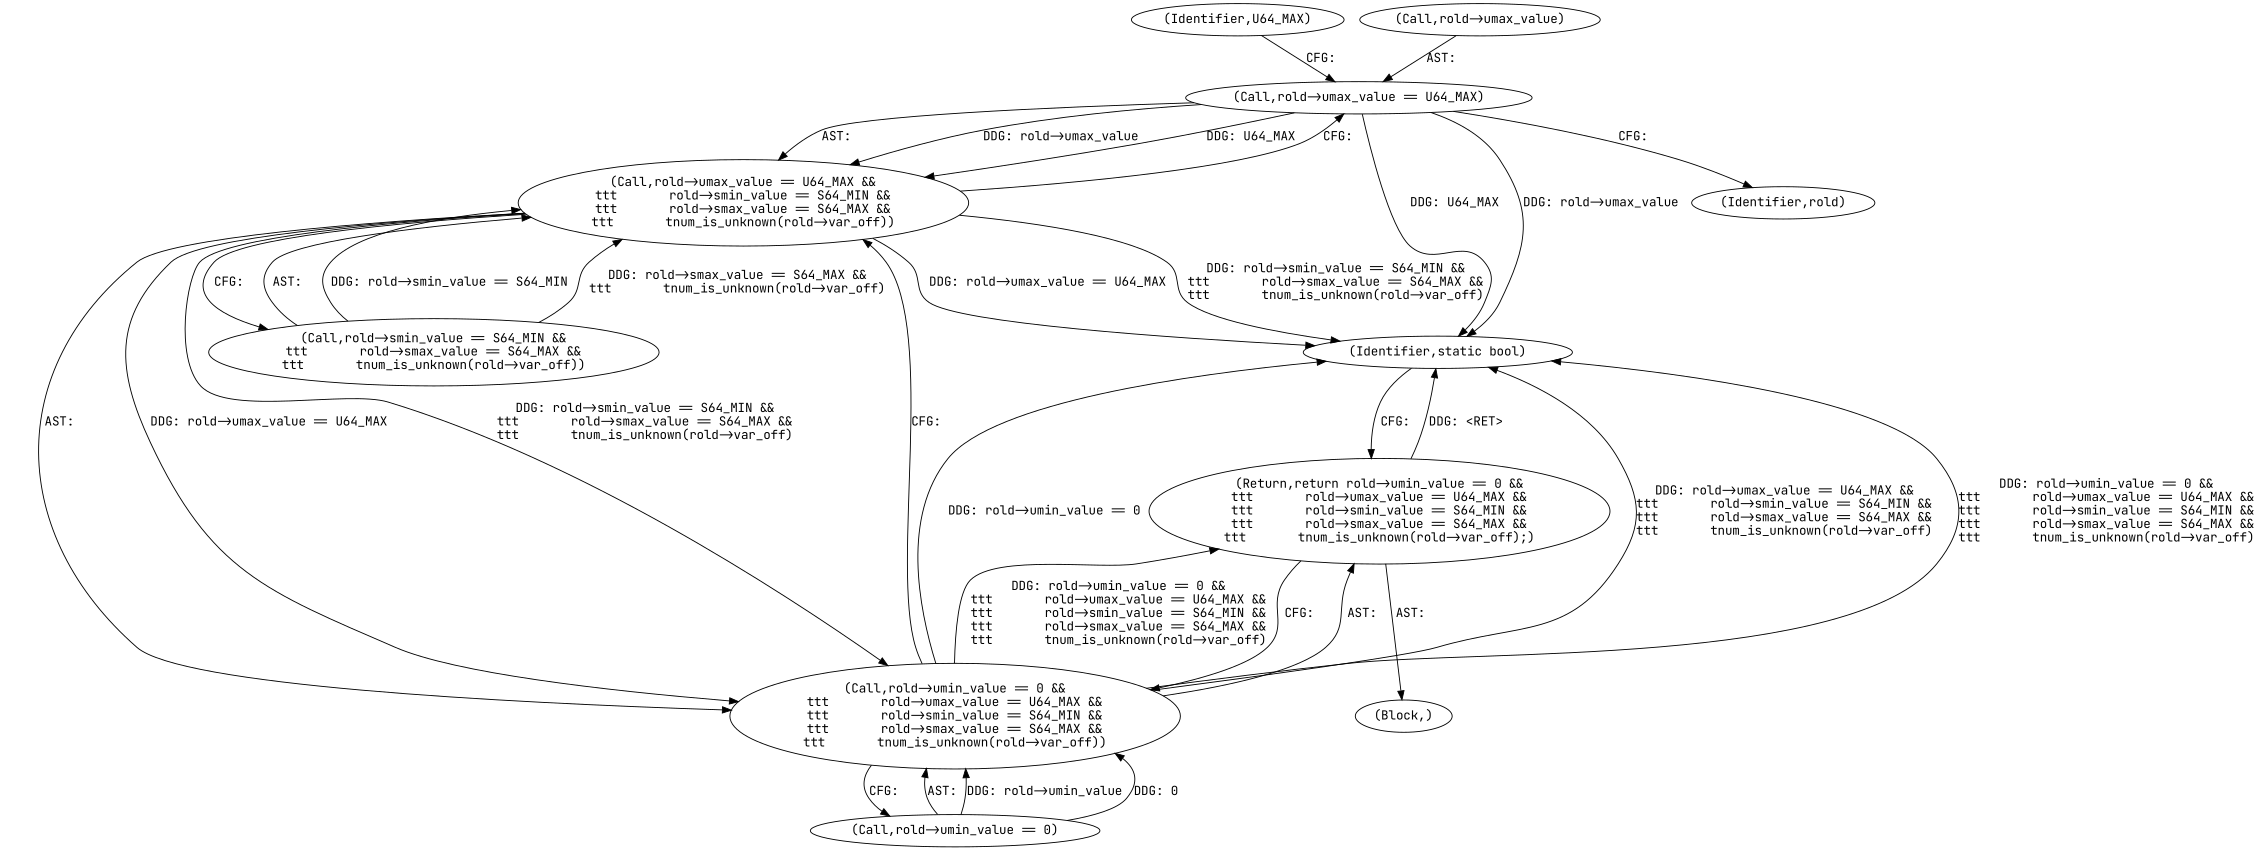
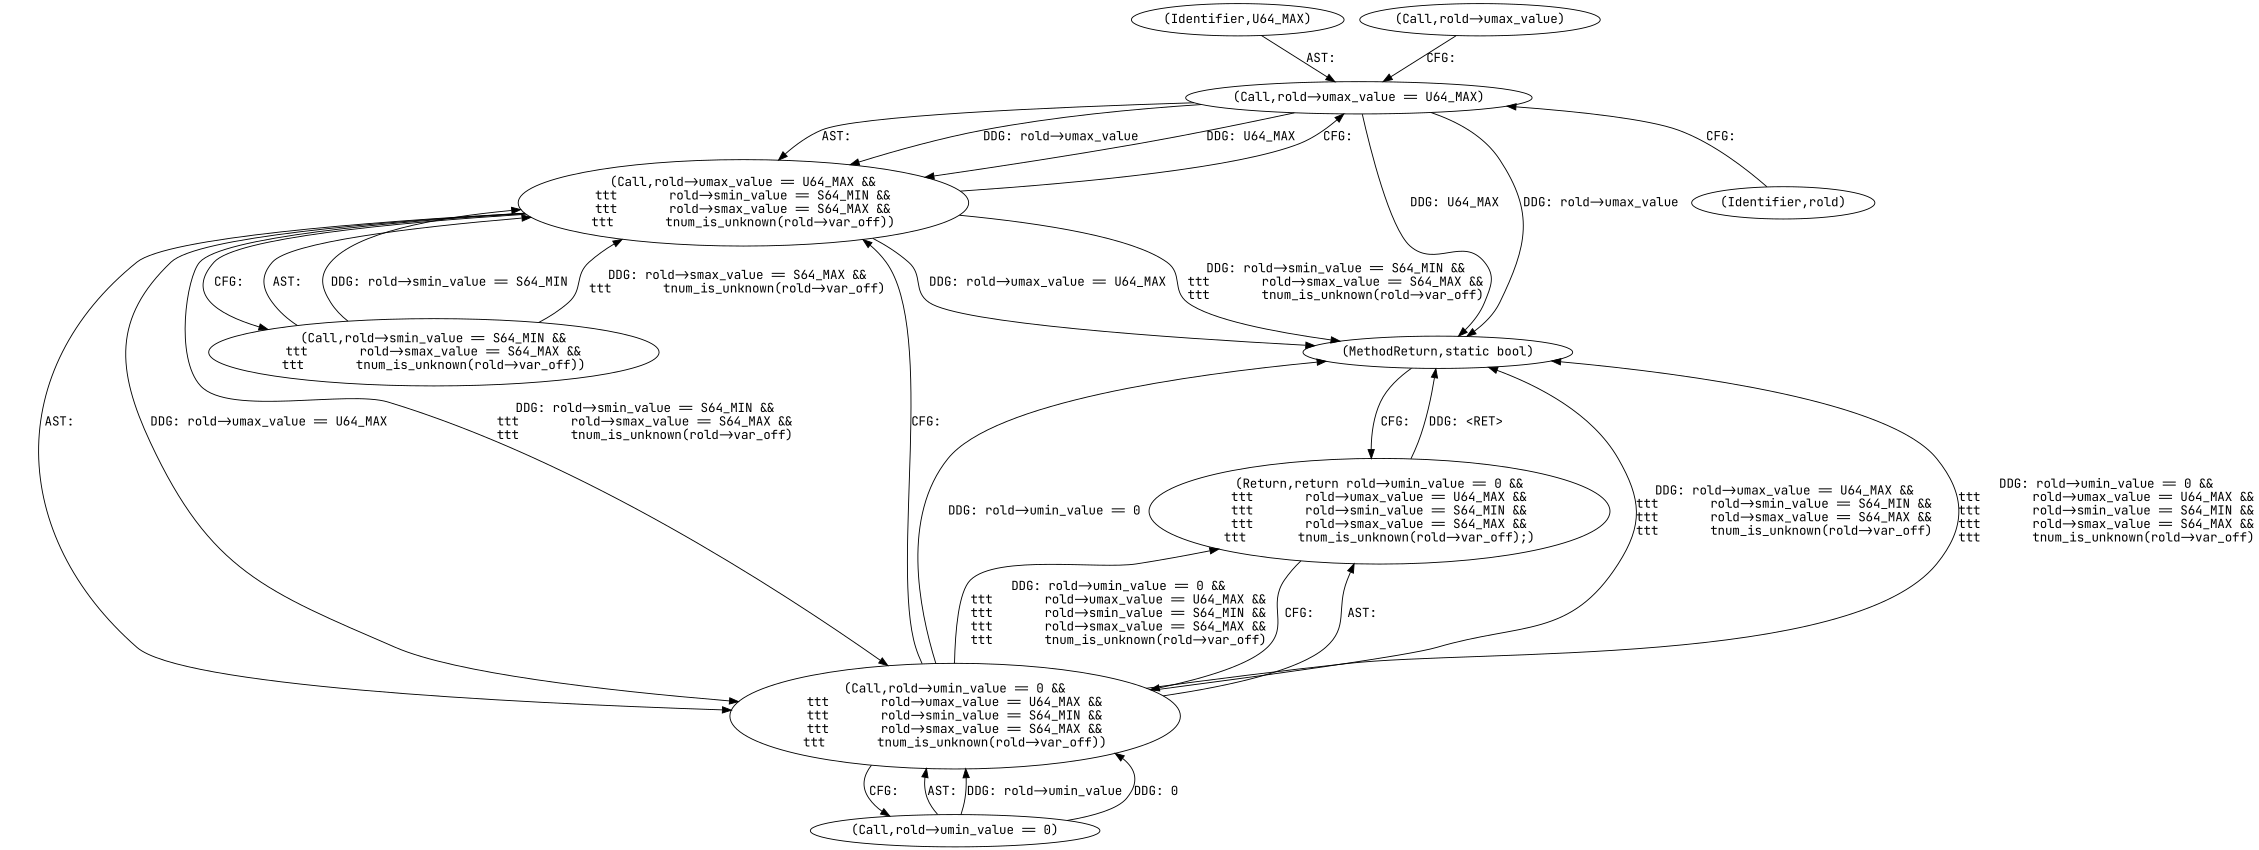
edge "(Identifier,U64_MAX)" -> "(Call,rold->umax_value == U64_MAX)": label "CFG: " -> "AST: "
edge "(Call,rold->umax_value)" -> "(Call,rold->umax_value == U64_MAX)": label "AST: " -> "CFG: "
edge "(Call,rold->umax_value == U64_MAX)" -> "(Identifier,rold)": reversed
node "(Identifier,static bool)": label "(Identifier,static bool)" -> "(MethodReturn,static bool)"
node "(Block,)": removed
